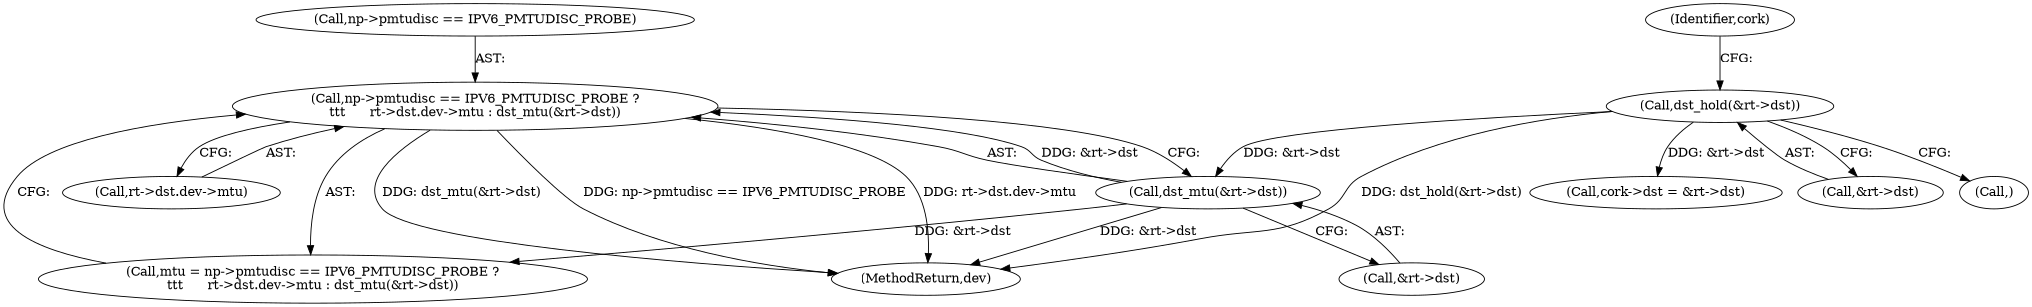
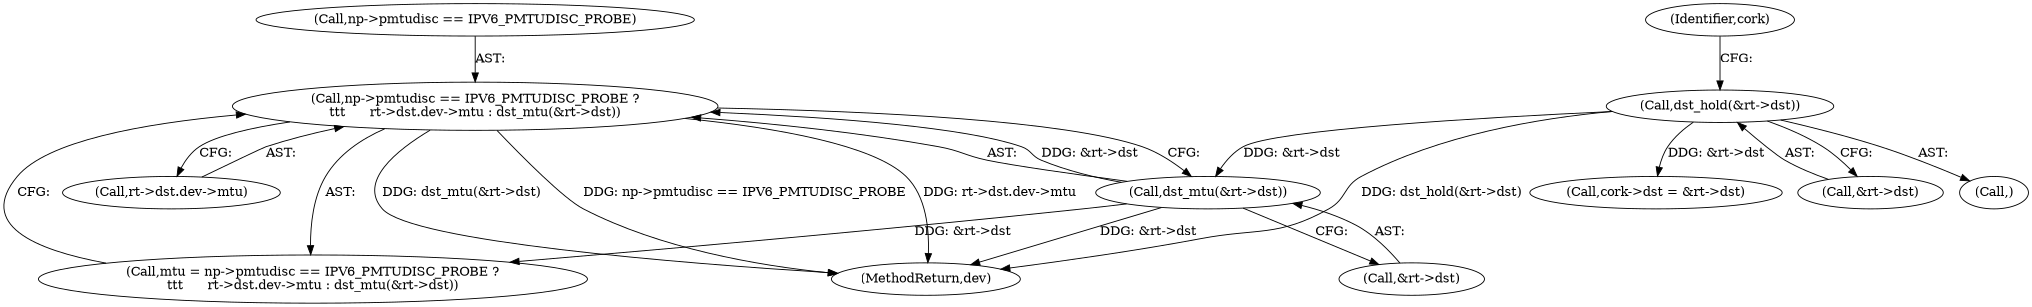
edge "(Call,dst_hold(&rt->dst))" -> "(Call,)": label "CFG: " -> "AST: "
